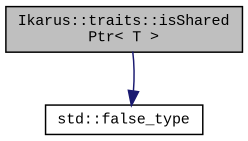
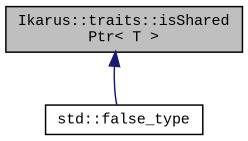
edge "Ikarus::traits::isShared Ptr< T >" -> "std::false_type": reversed
